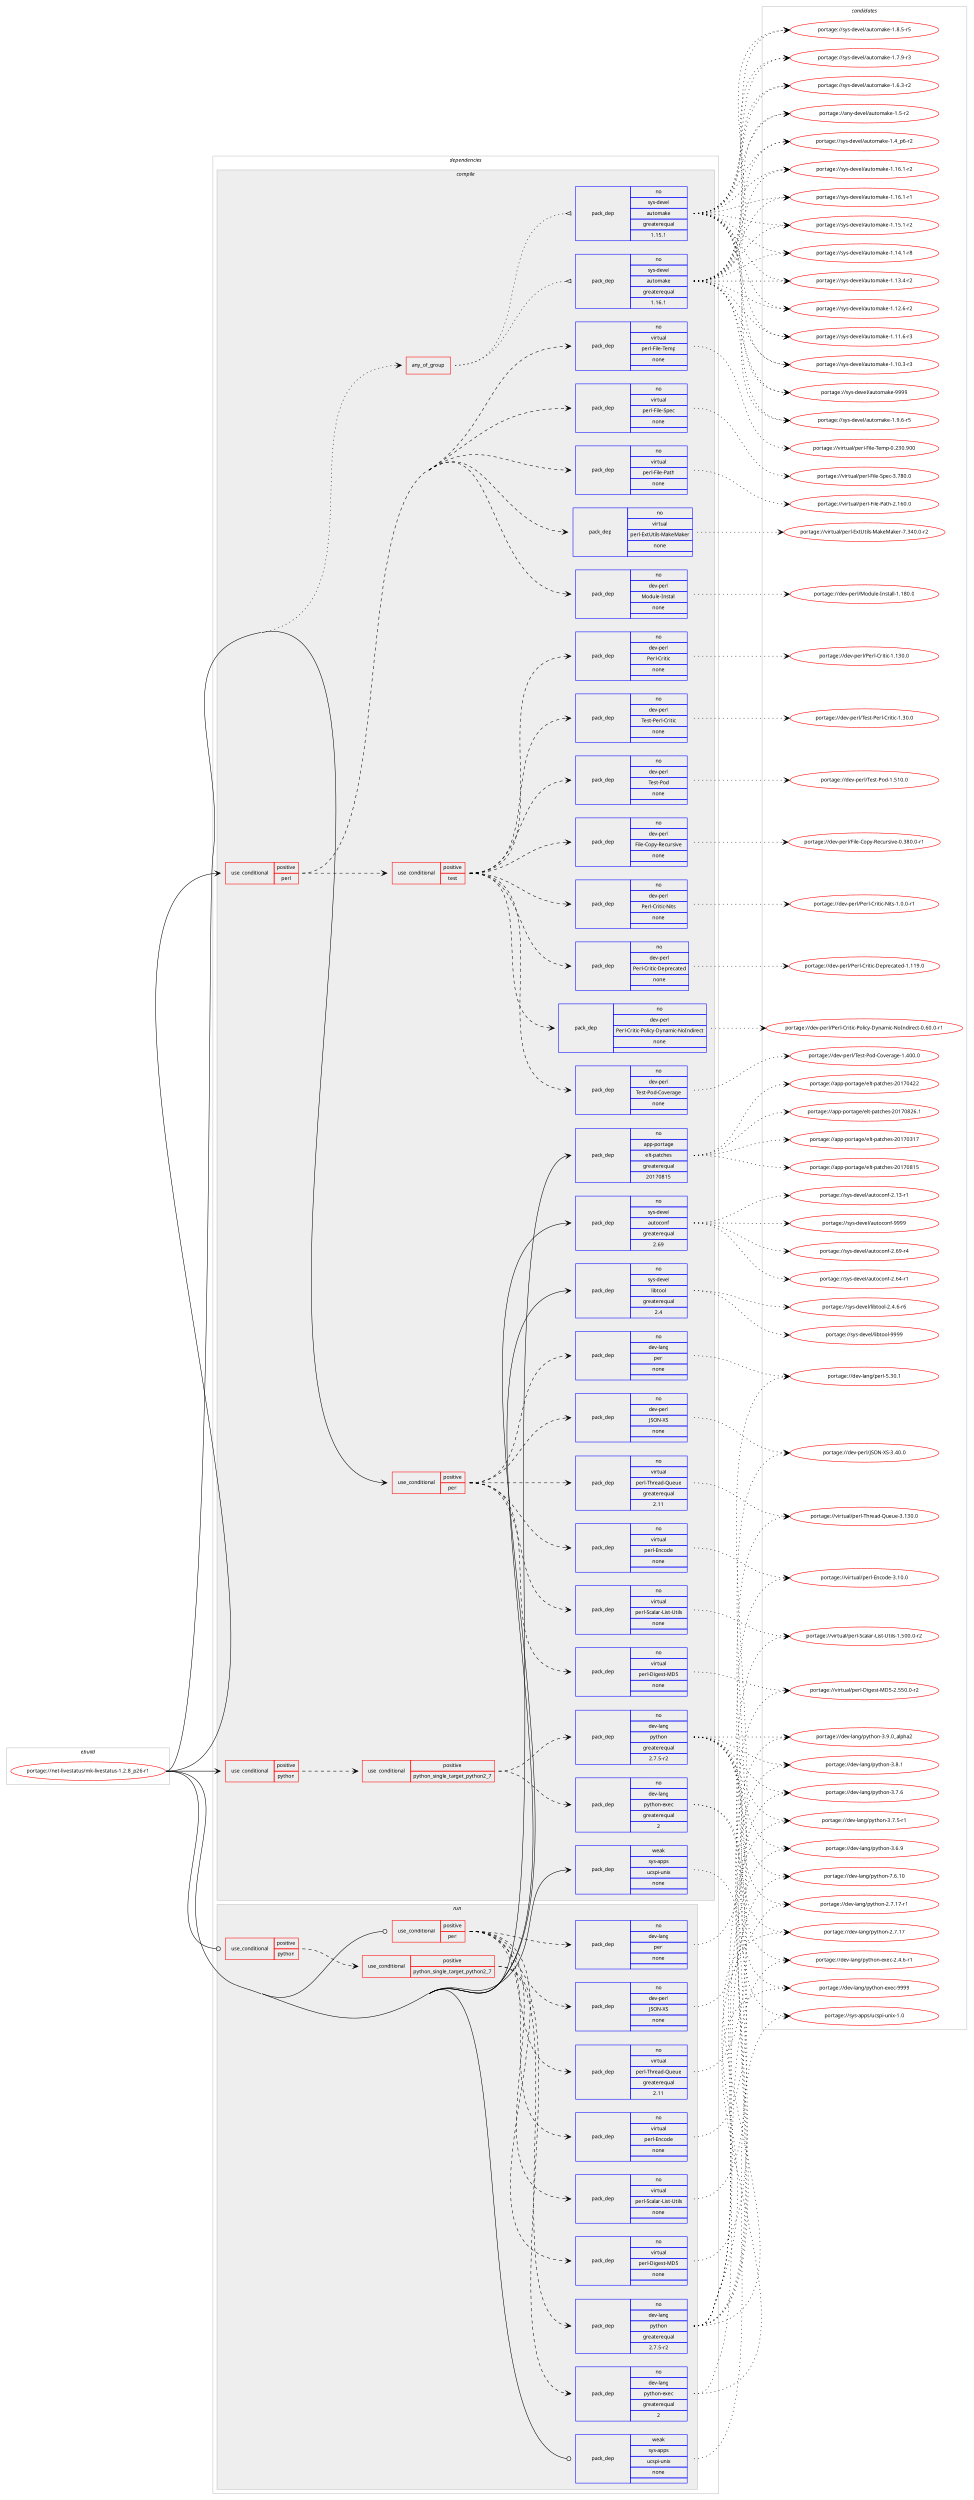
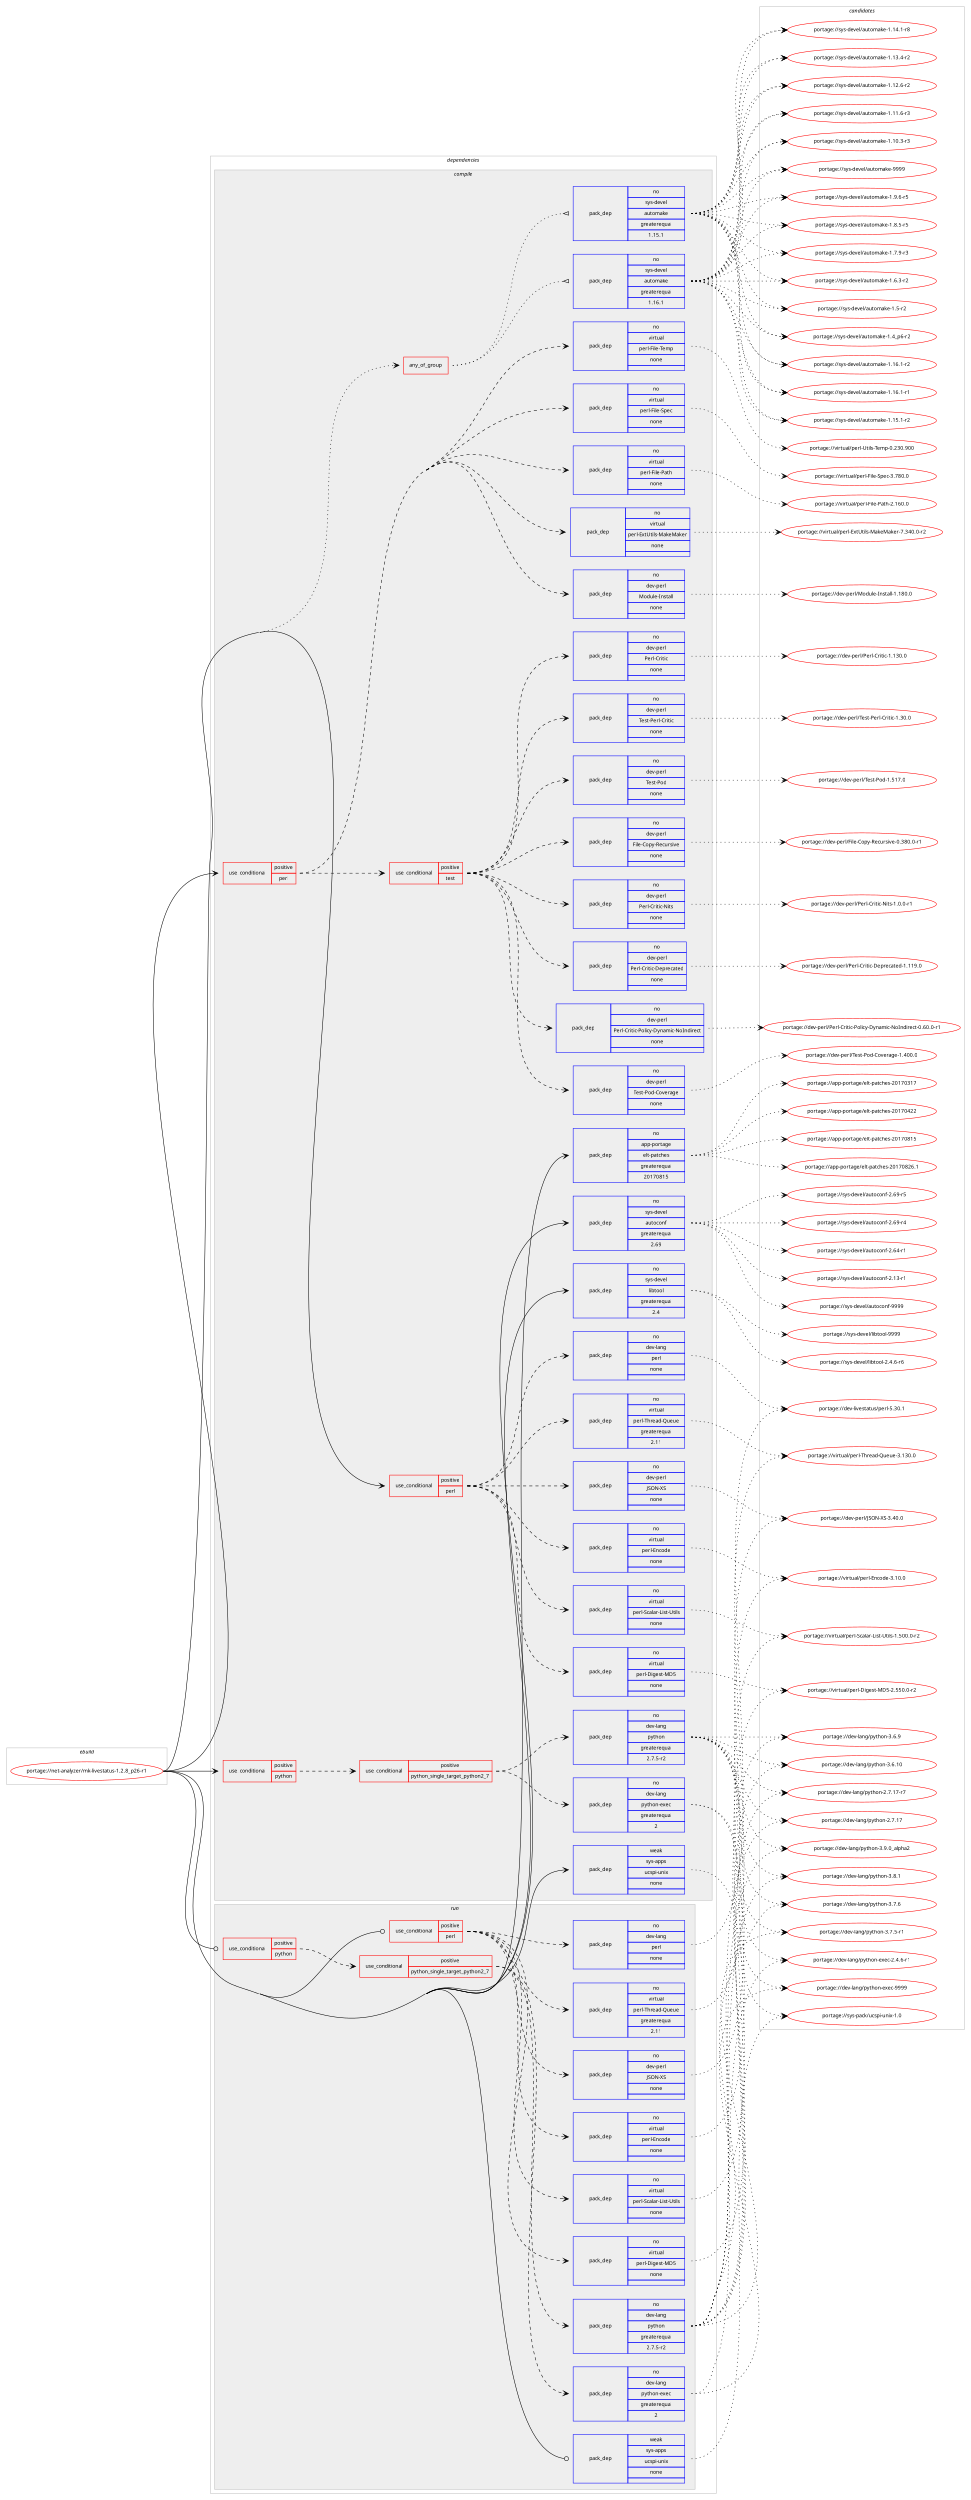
node "portage://any-devel/automake-1.5-r2": label "portage://any-devel/automake-1.5-r2" -> "portage://sys-devel/automake-1.5-r2"
node "portage://virtual/perl-File-Temp-0.230.900": label "portage://virtual/perl-File-Temp-0.230.900" -> "portage://virtual/perl-Utils-Temp-0.230.900"
node "portage://dev-perl/Test-Pod-1.510.0": label "portage://dev-perl/Test-Pod-1.510.0" -> "portage://dev-perl/Test-Pod-1.517.0"
node "portage://sys-devel/autoconf-2.69-r5": added
node "portage://dev-lang/perl-5.30.1": label "portage://dev-lang/perl-5.30.1" -> "portage://dev-livestatus/perl-5.30.1"
node "portage://net-livestatus/mk-livestatus-1.2.8_p26-r1": label "portage://net-livestatus/mk-livestatus-1.2.8_p26-r1" -> "portage://net-analyzer/mk-livestatus-1.2.8_p26-r1"
node "portage://dev-lang/python-7.6.10": label "portage://dev-lang/python-7.6.10" -> "portage://dev-lang/python-3.6.10"
node "portage://dev-lang/python-2.7.17-r1": label "portage://dev-lang/python-2.7.17-r1" -> "portage://dev-lang/python-2.7.17-r7"
node "portage://sys-apps/ucspi-unix-1.0": label "portage://sys-apps/ucspi-unix-1.0" -> "portage://sys-pack/ucspi-unix-1.0"
